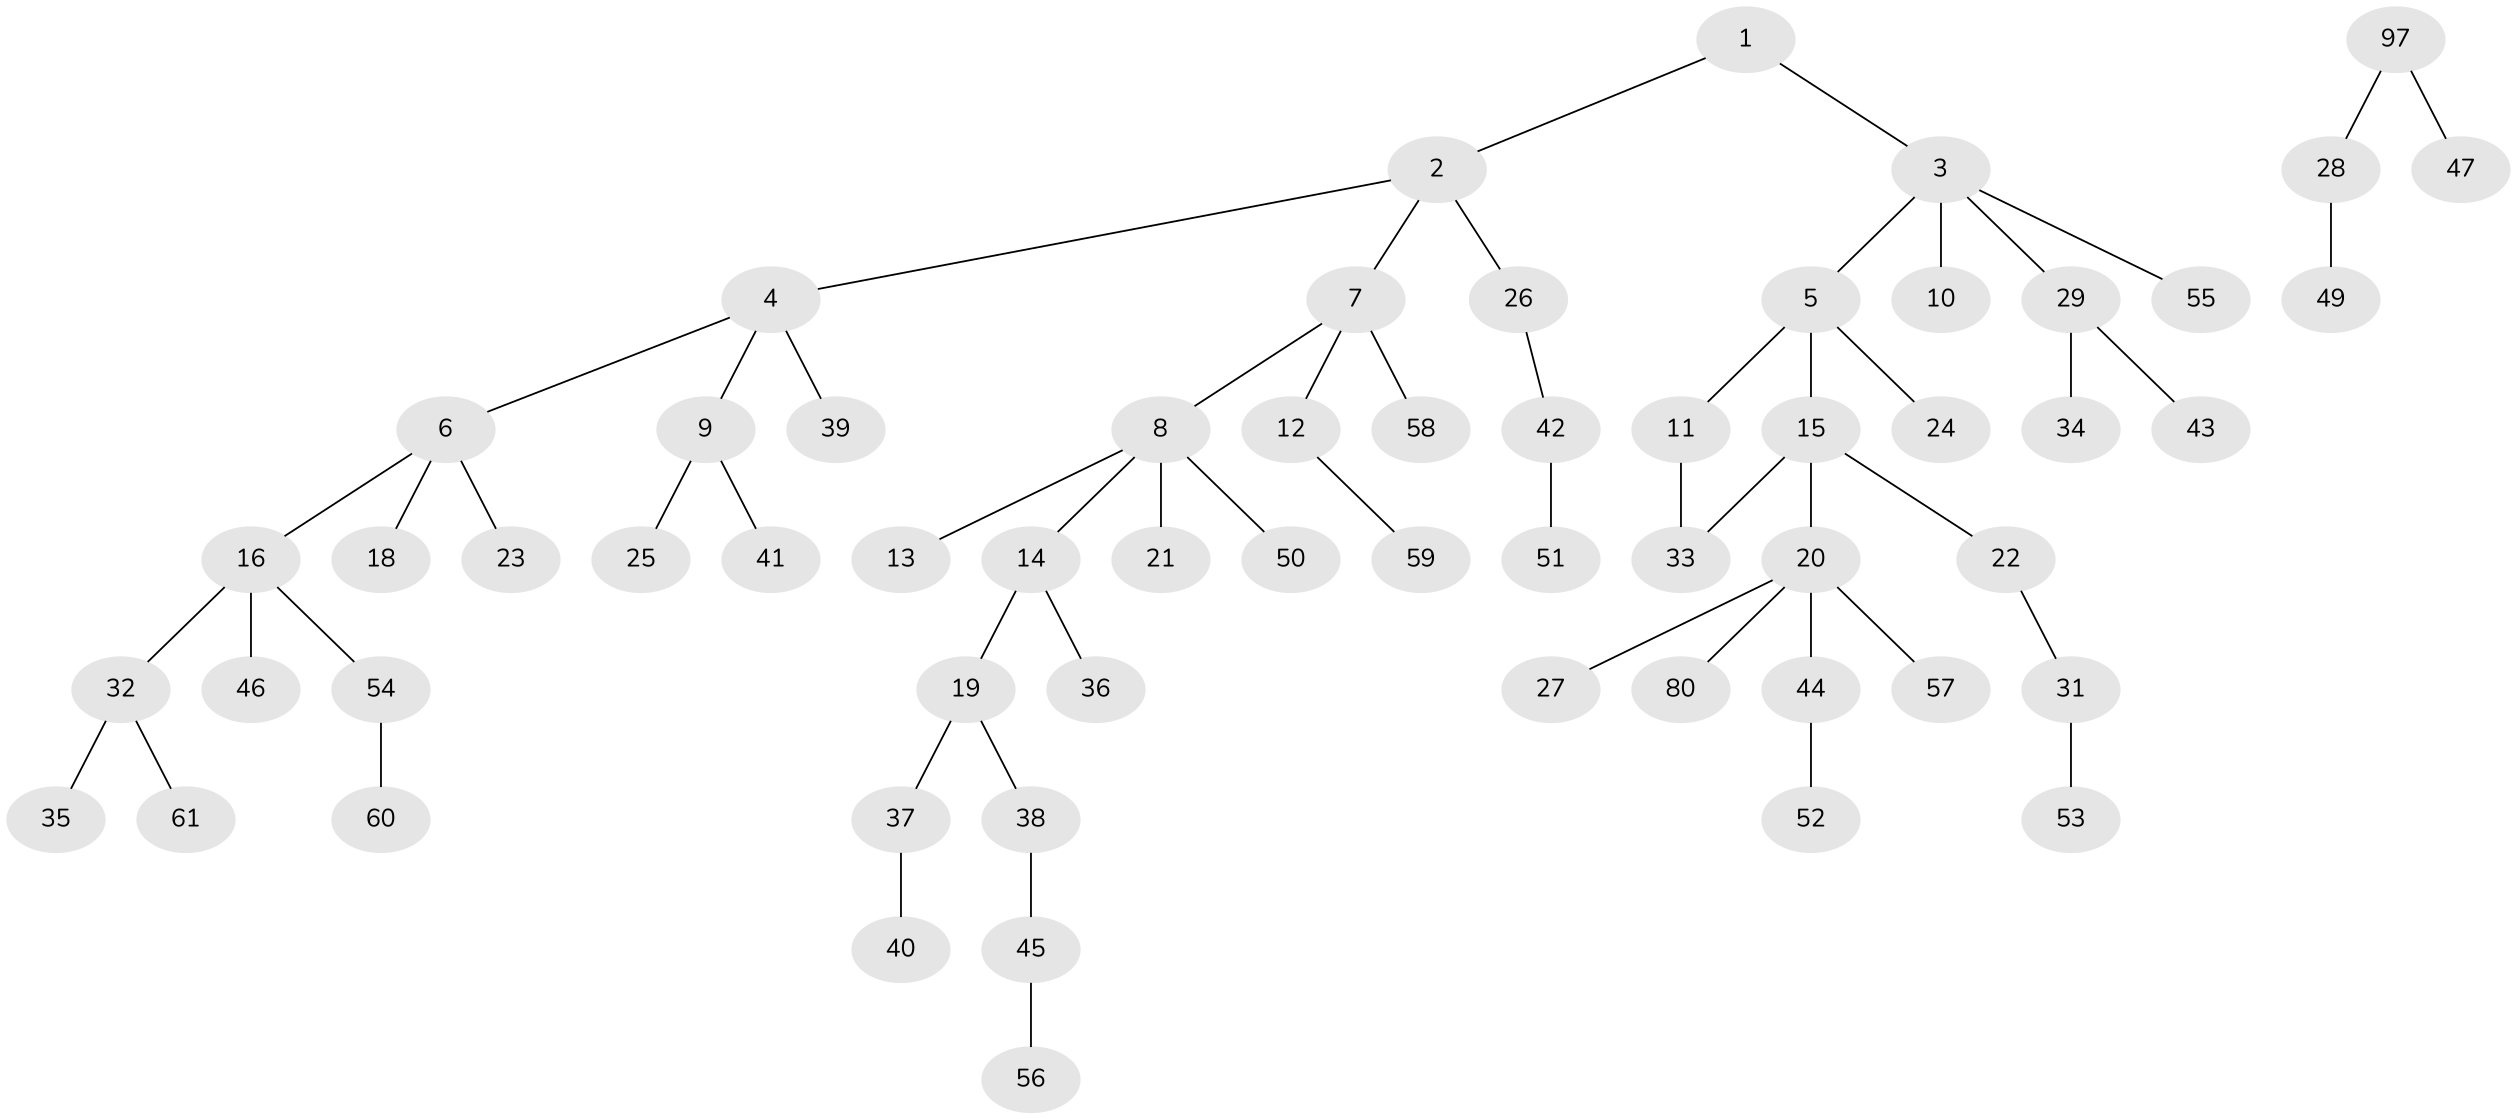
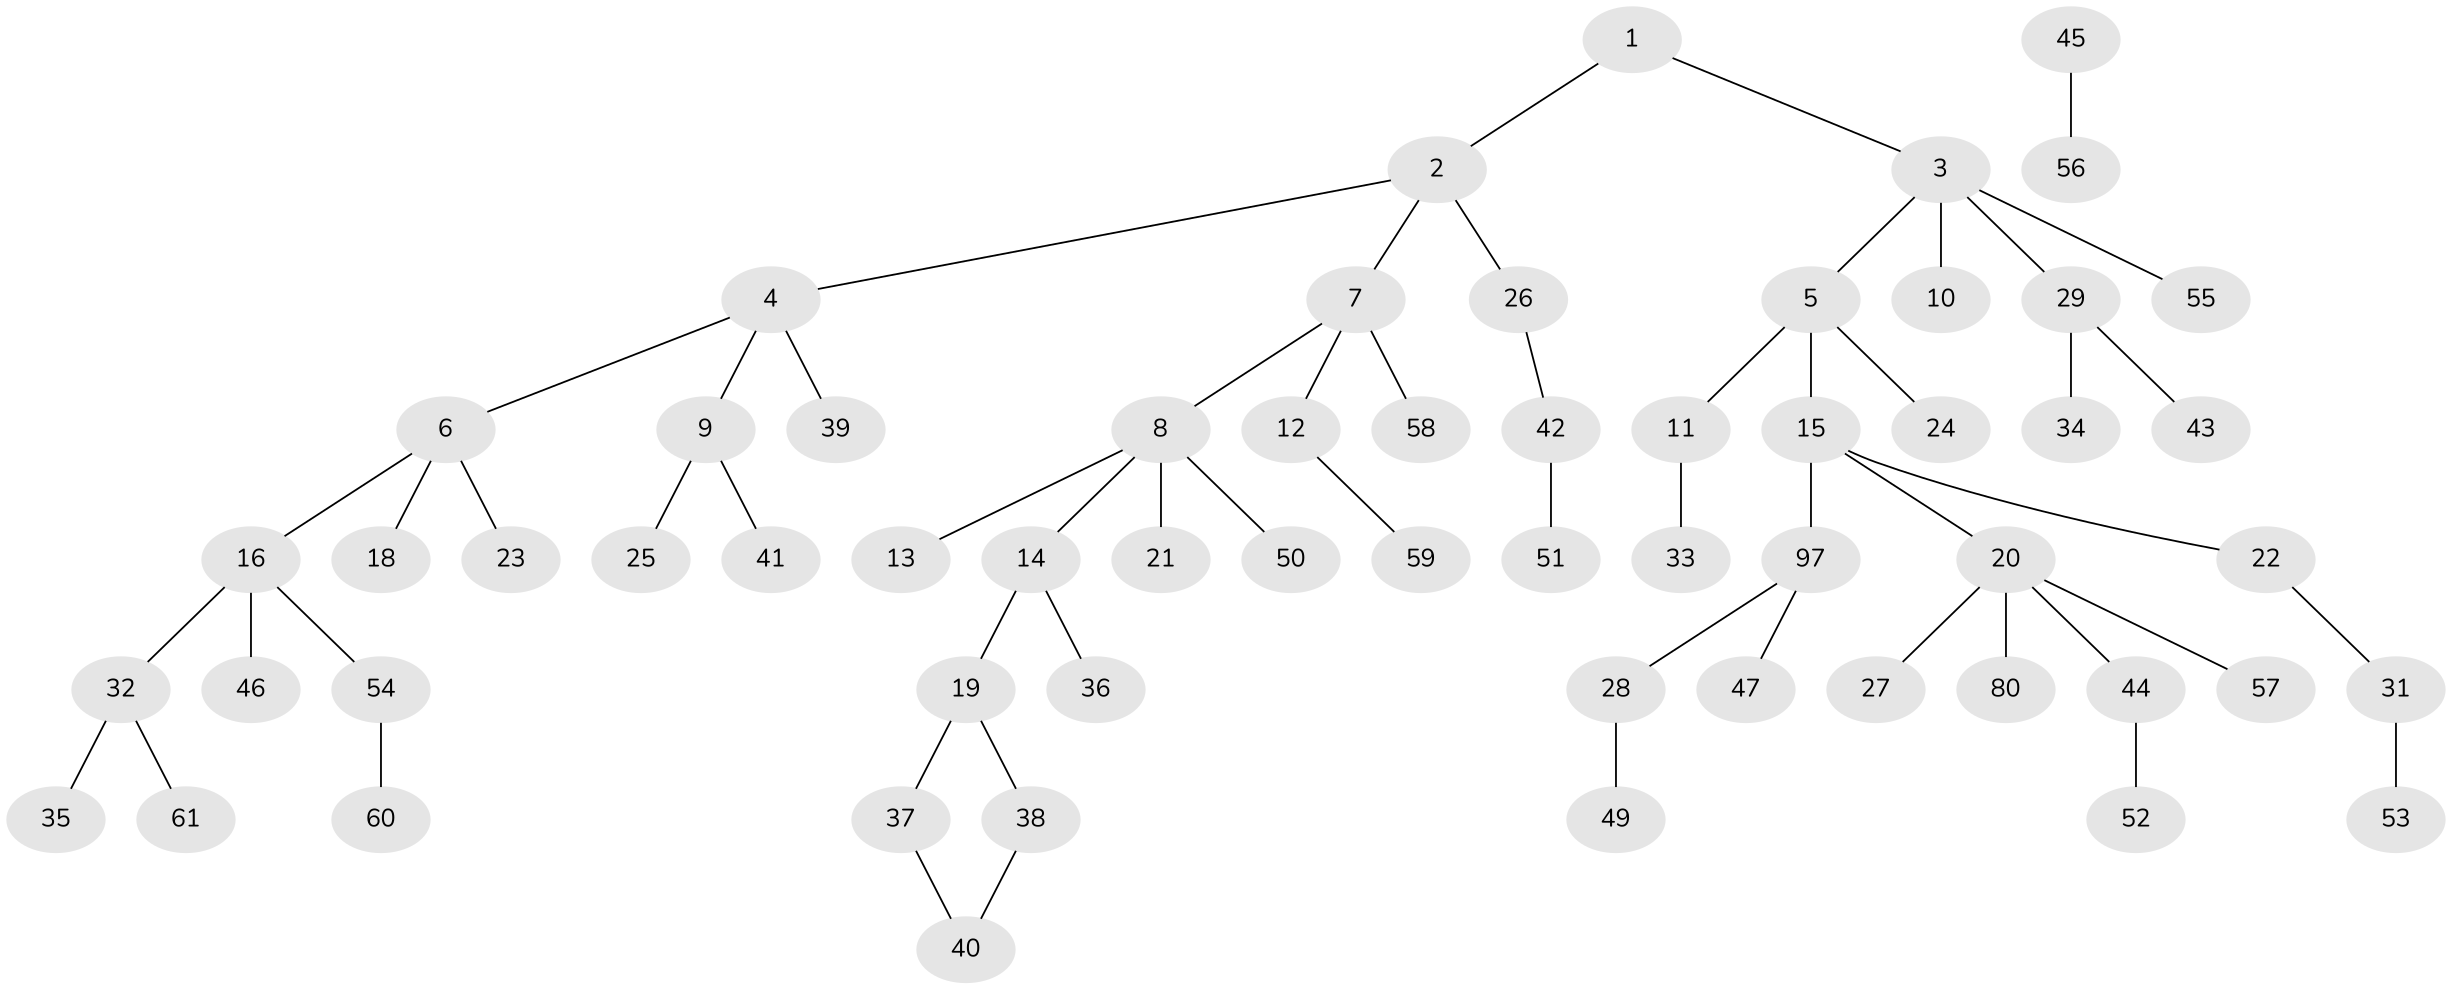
edge "15" -- "33": now "15" -- "97"
edge "38" -- "45": now "38" -- "40"
